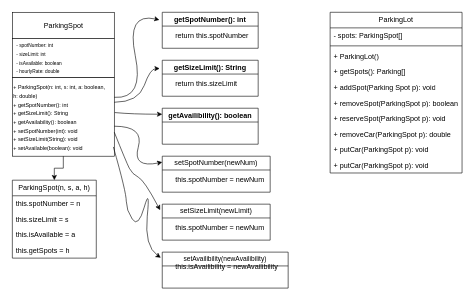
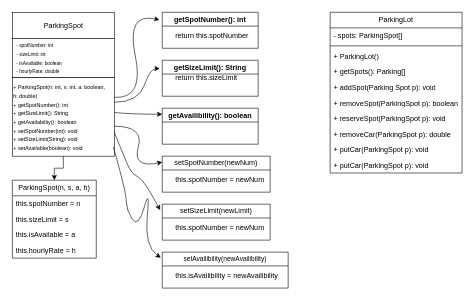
node "return this.sizeLimit": moved (213, 84) -> (213, 78)
node "this.getSpots = h": label "this.getSpots = h" -> "this.hourlyRate = h"
node "this.isAvailibility = newAvailibility": moved (228, 267) -> (228, 276)
